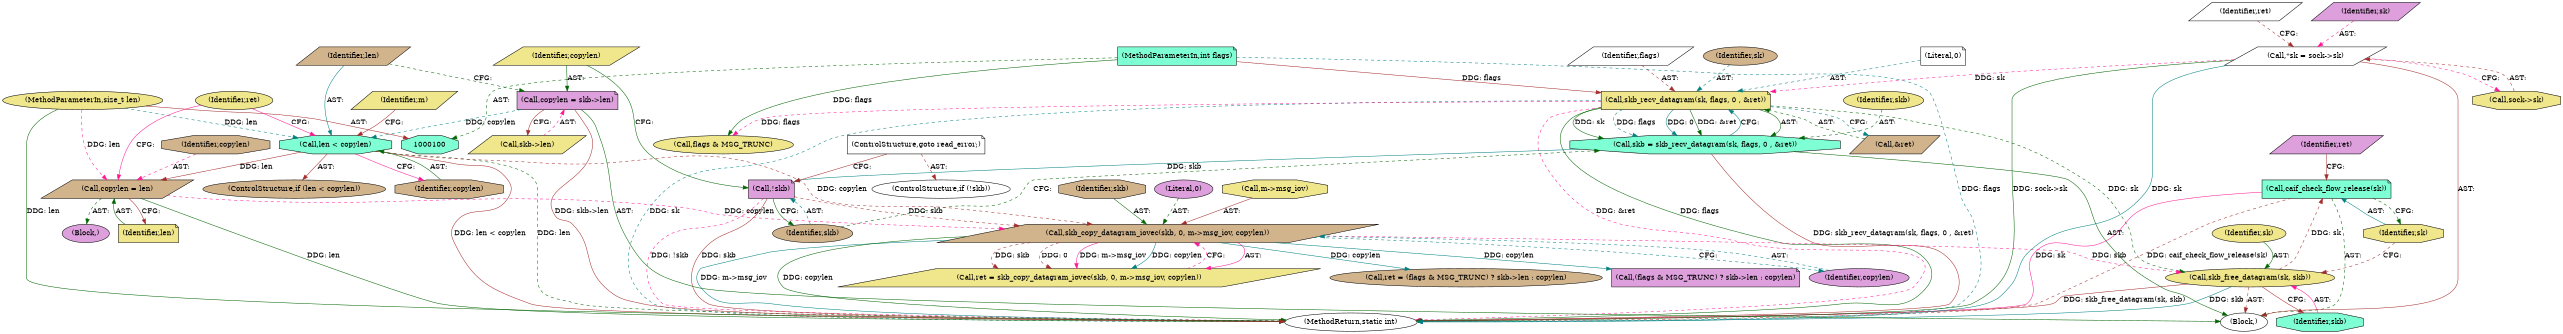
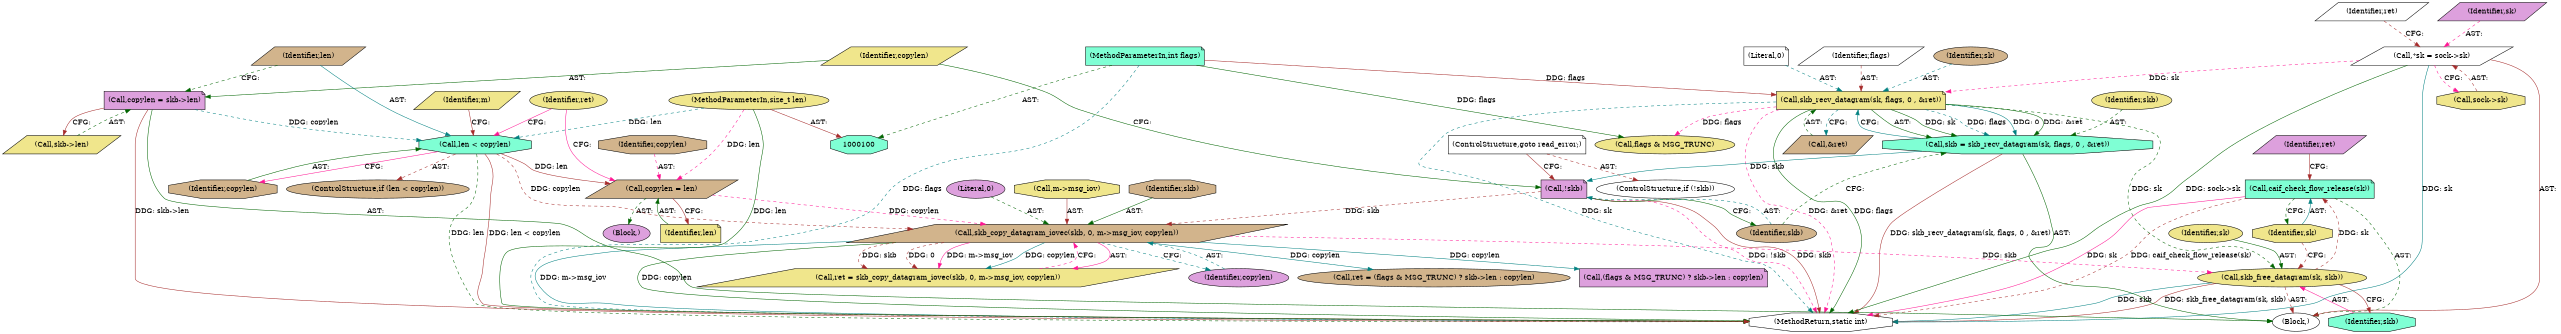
edge "(Call,skb->len)" -> "(Call,copylen = skb->len)": color deeppink -> darkgreen
edge "(Call,len < copylen)" -> "(ControlStructure,if (len < copylen))": style solid -> dashed
edge "(Call,copylen = len)" -> "(MethodReturn,static int)": removed, label "DDG: len"
node "(MethodReturn,static int)": shape ellipse -> octagon
